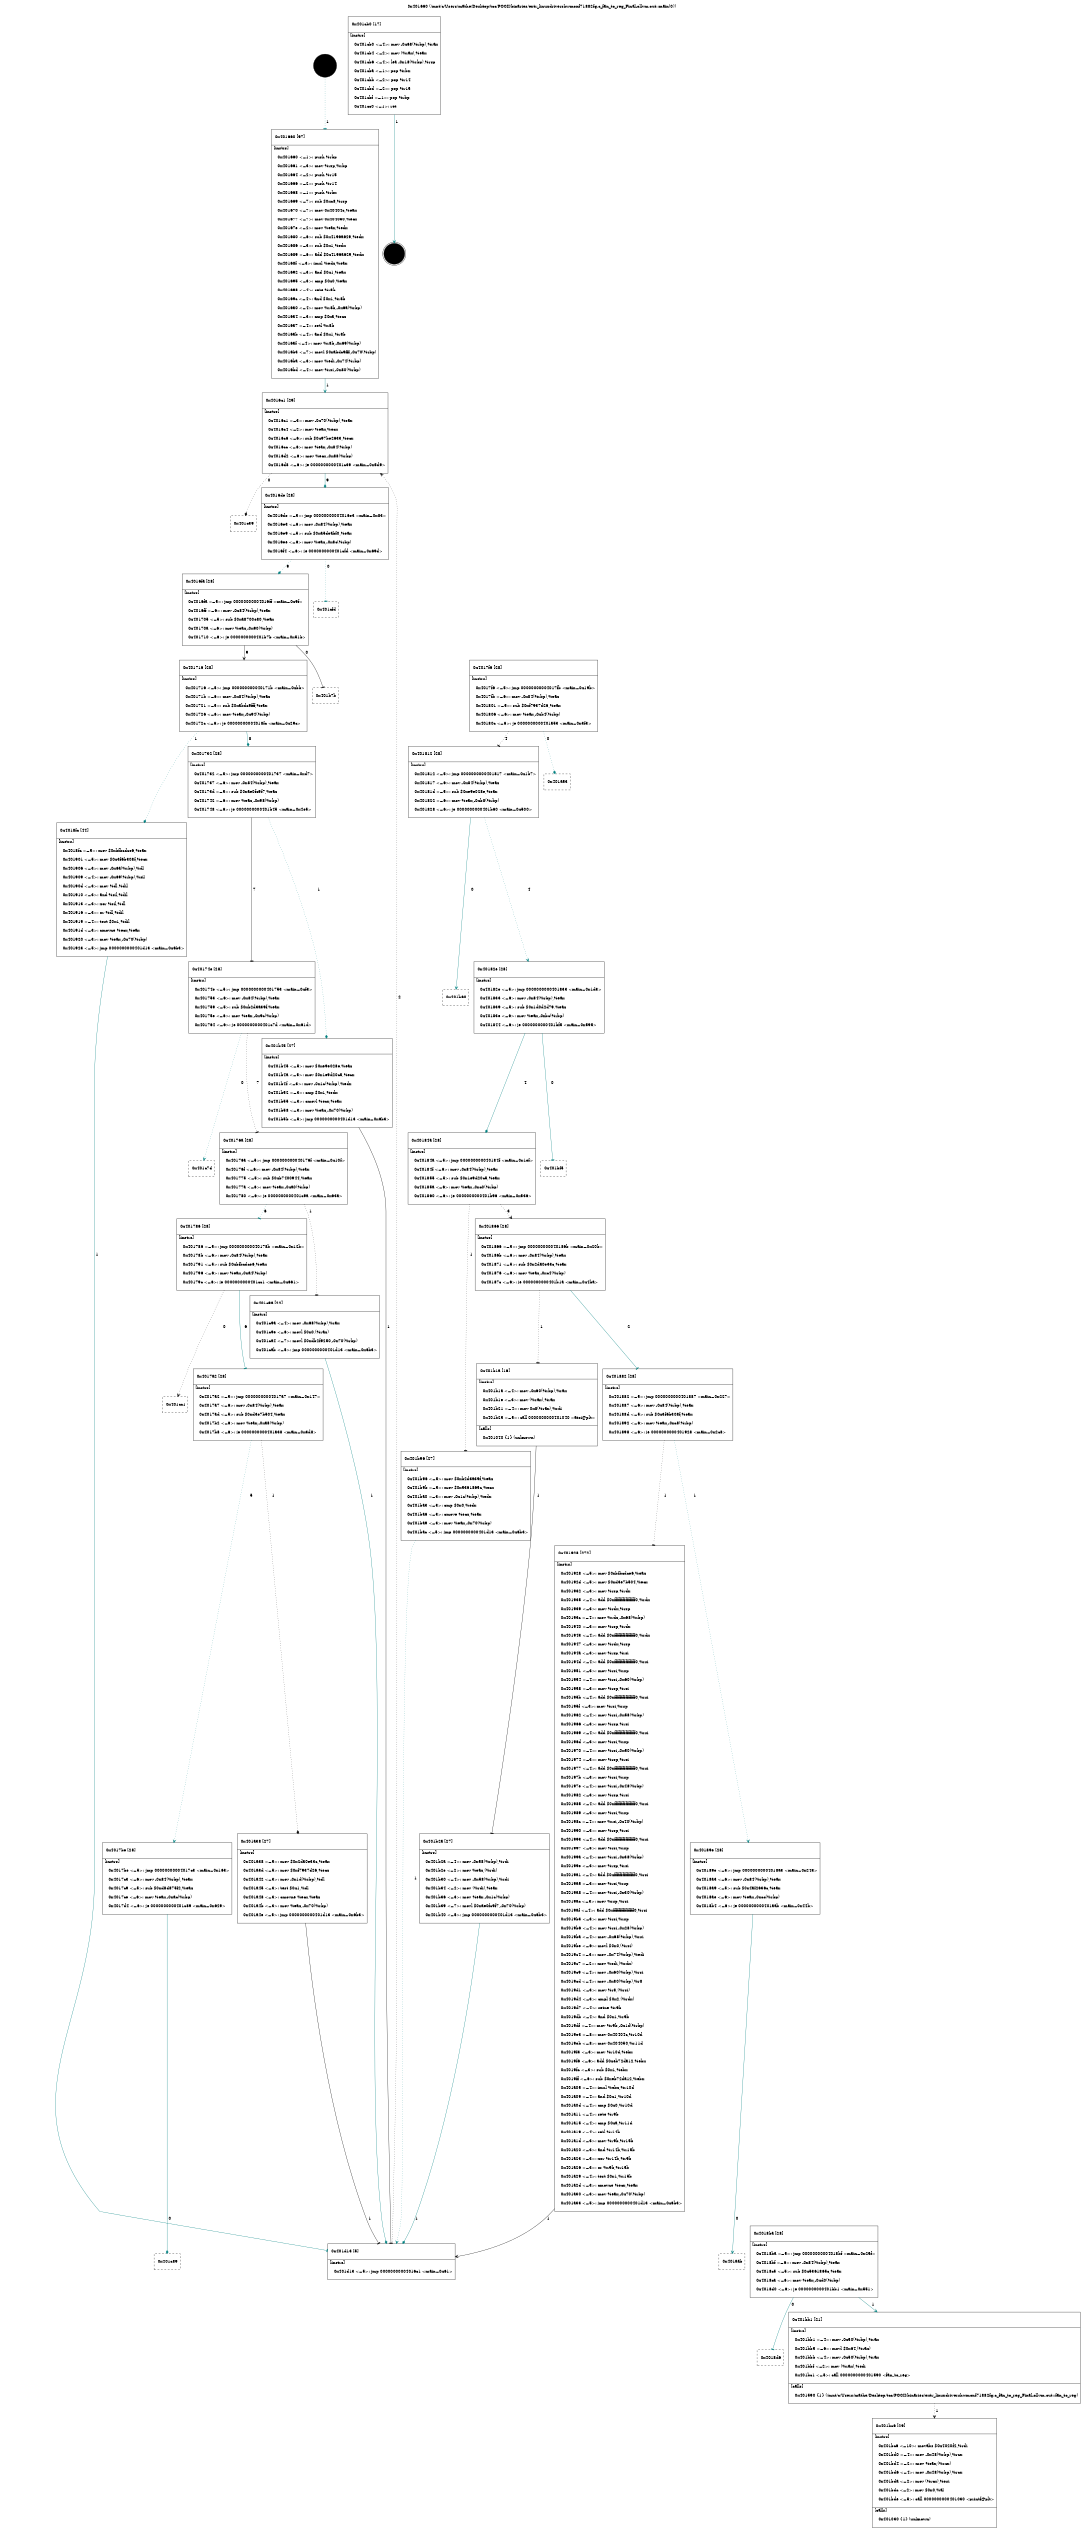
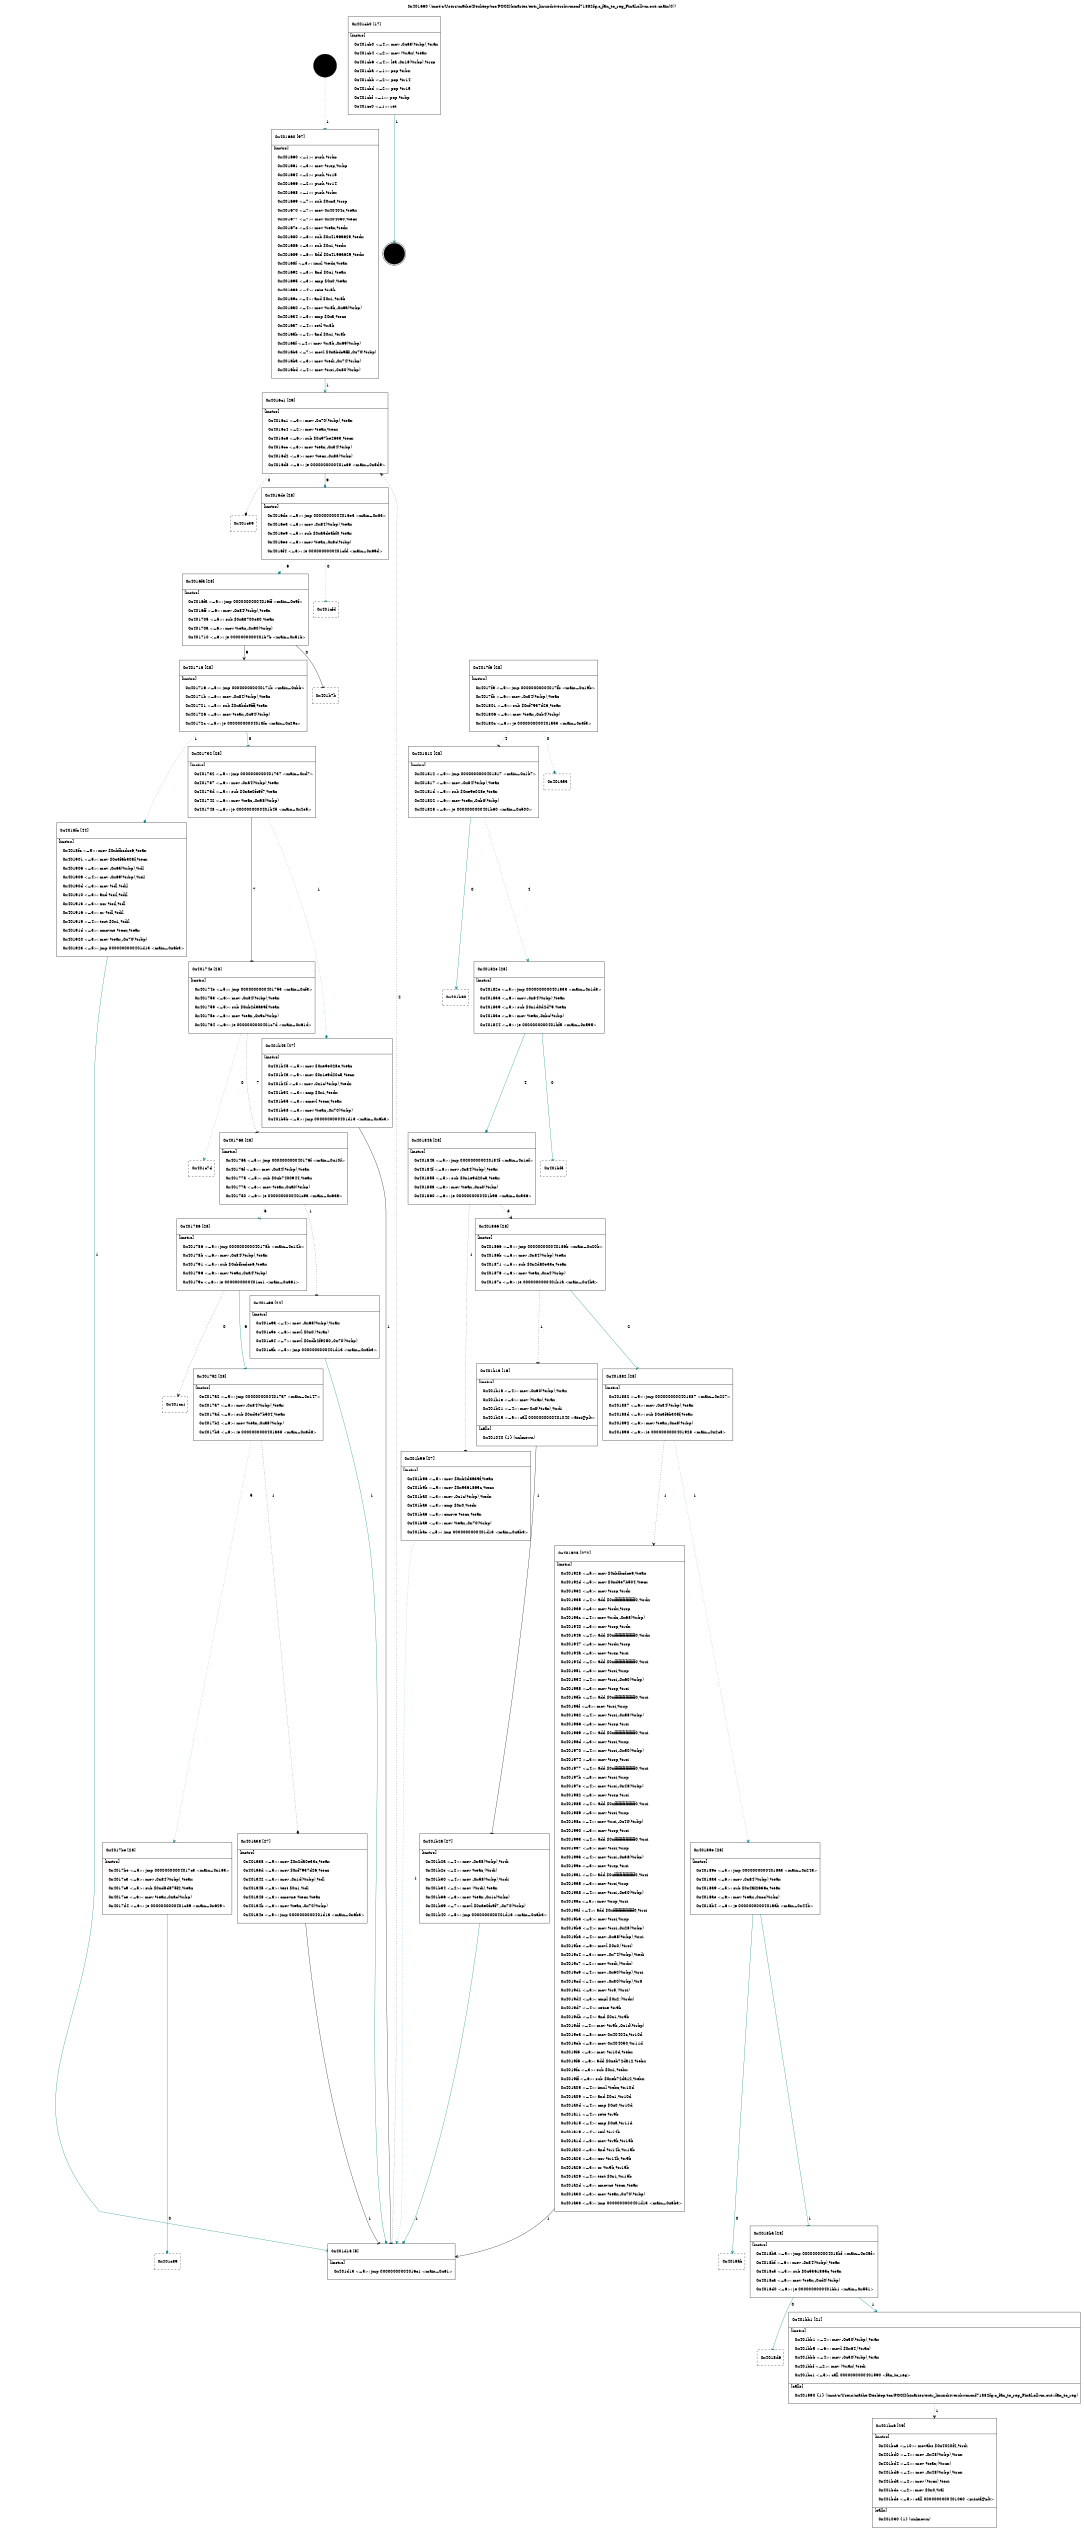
edge "0x401716 [28]" -> "0x401732 [28]": arrowhead diamond -> tee
edge "0x401882 [28]" -> "0x401928 [272]": arrowhead tee -> vee
edge "0x40189e [28]" -> "0x4018ba [28]": added, label "1"
